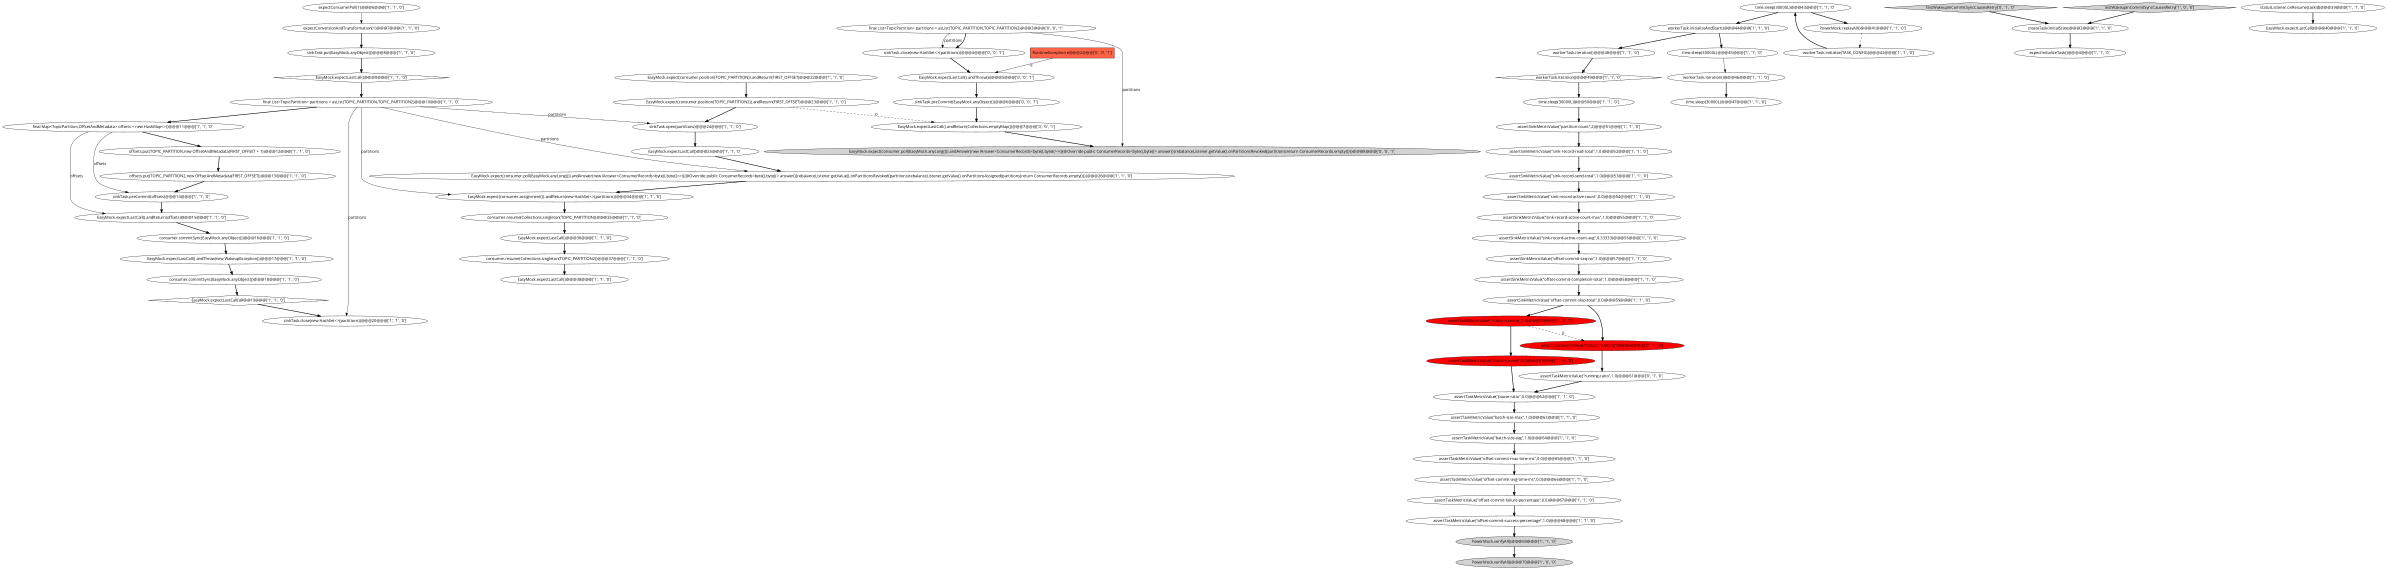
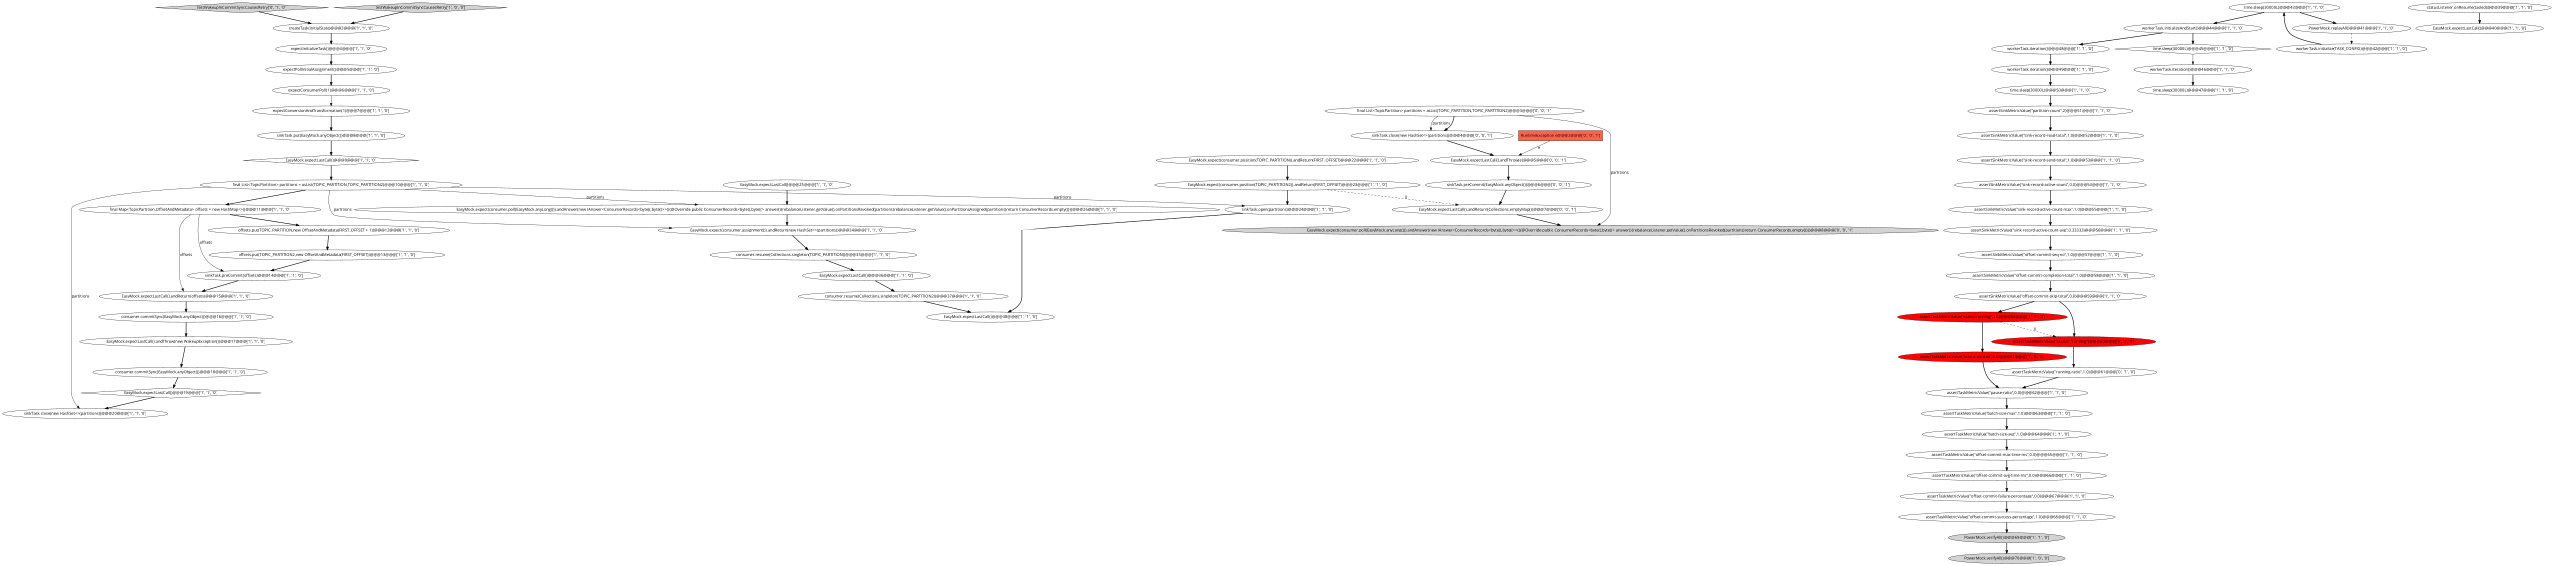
node "time.sleep(30000L)@@@45@@@['1', '1', '0']": shape ellipse -> diamond
node "expectPollInitialAssignment()@@@5@@@['1', '1', '0']": added
node "workerTask.iteration()@@@49@@@['1', '1', '0']": shape diamond -> ellipse
edge "sinkTask.open(partitions)@@@24@@@['1', '1', '0']" -> "EasyMock.expectLastCall()@@@25@@@['1', '1', '0']": now "sinkTask.open(partitions)@@@24@@@['1', '1', '0']" -> "EasyMock.expectLastCall()@@@38@@@['1', '1', '0']"
